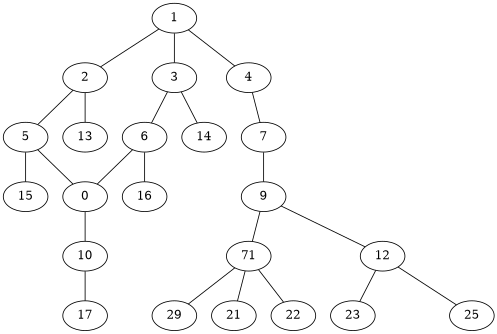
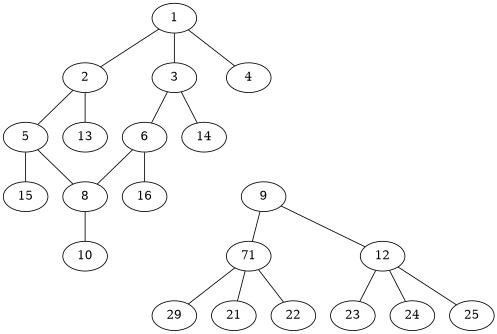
node "7": removed
node "0": label "0" -> "8"
node "17": removed
node "24": added
